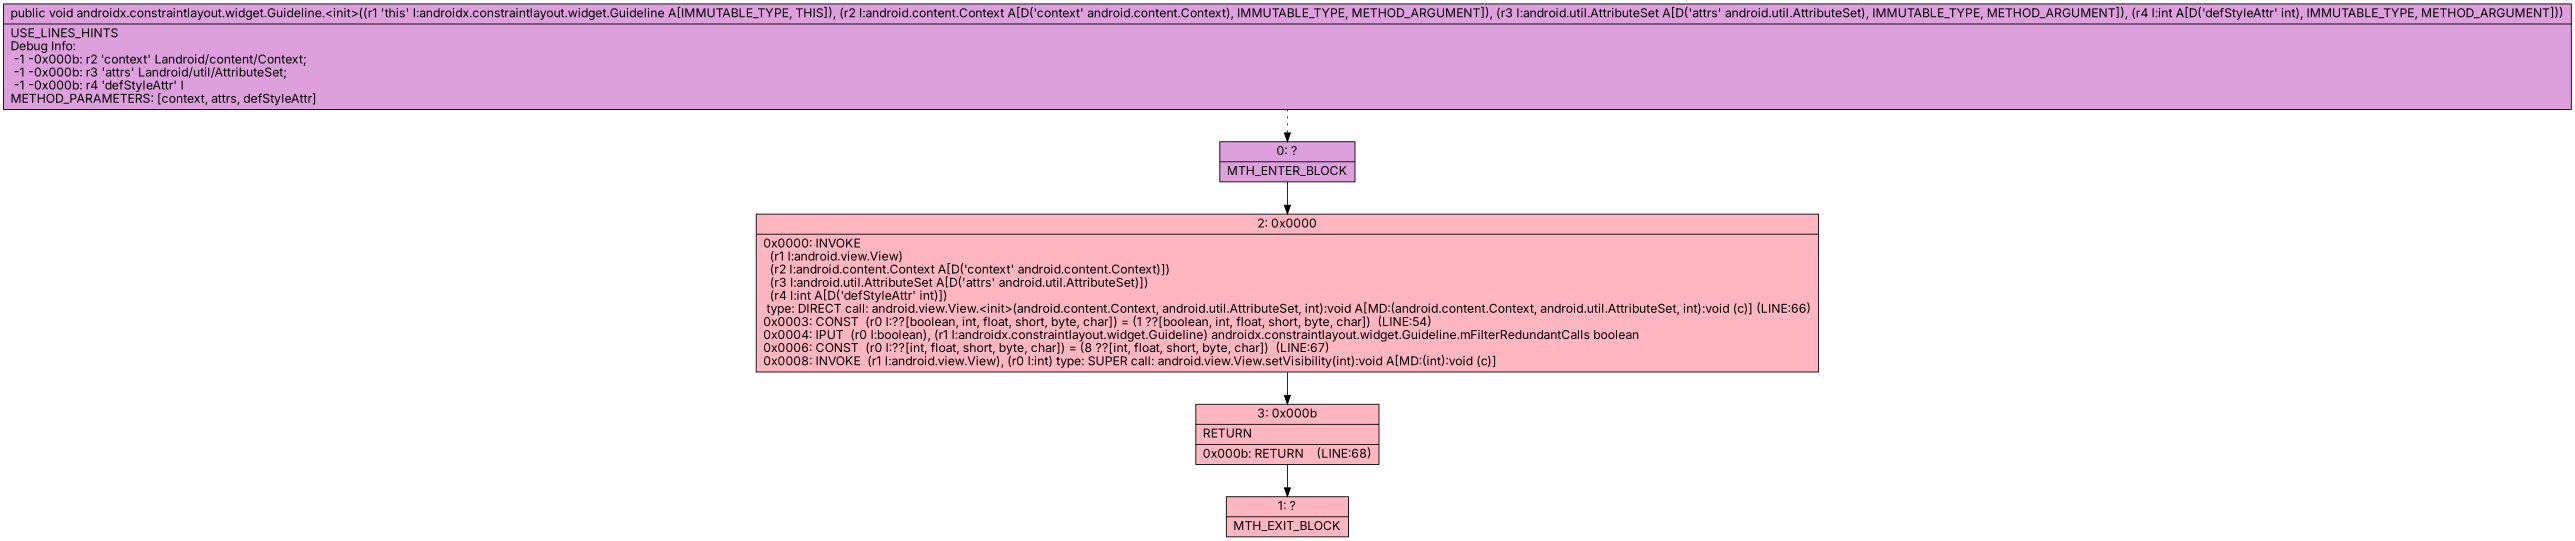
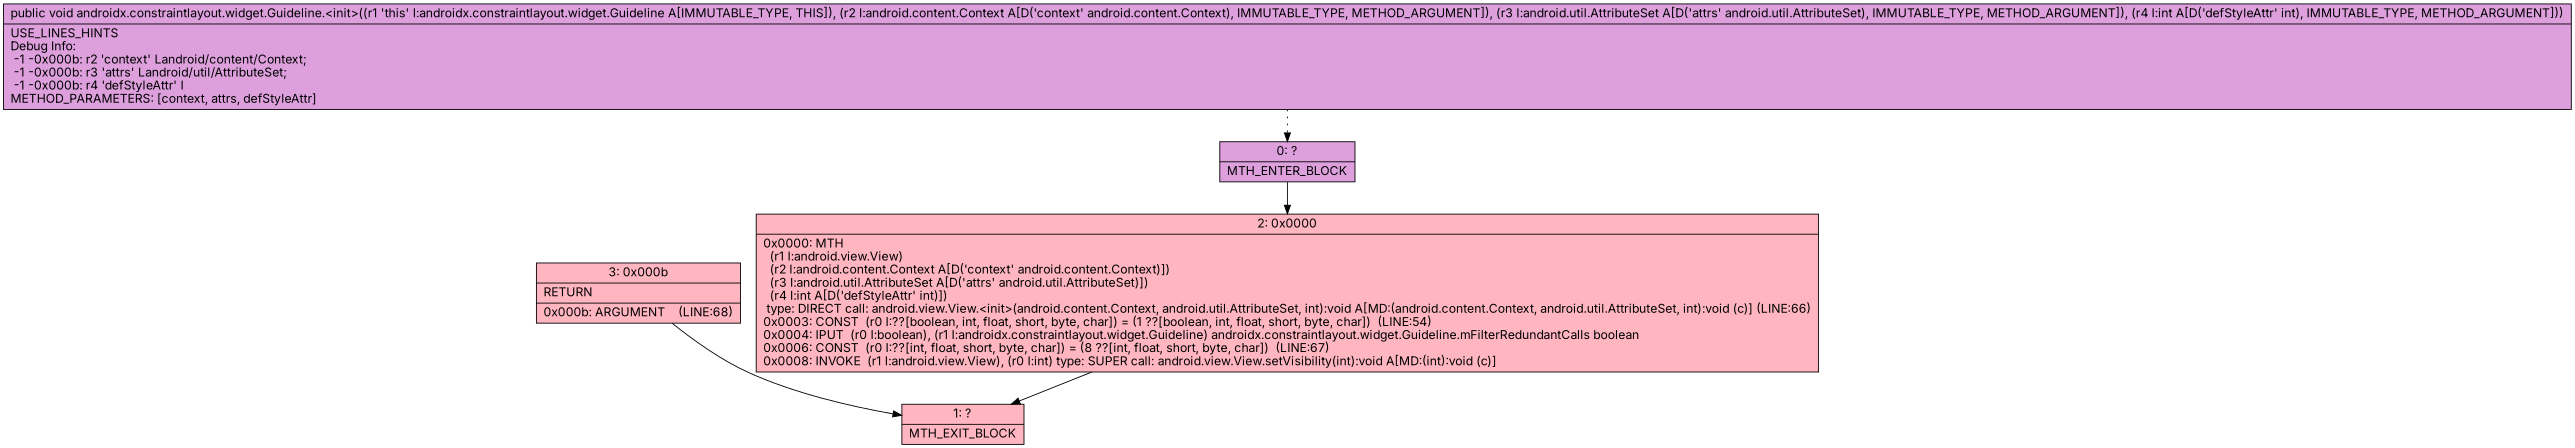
node "2: 0x0000": text "0x0000: INVOKE" -> "0x0000: MTH"
edge "2: 0x0000" -> "3: 0x000b": now "2: 0x0000" -> "1: ?"
node "3: 0x000b": text "0x000b: RETURN    (LINE:68)" -> "0x000b: ARGUMENT    (LINE:68)"
